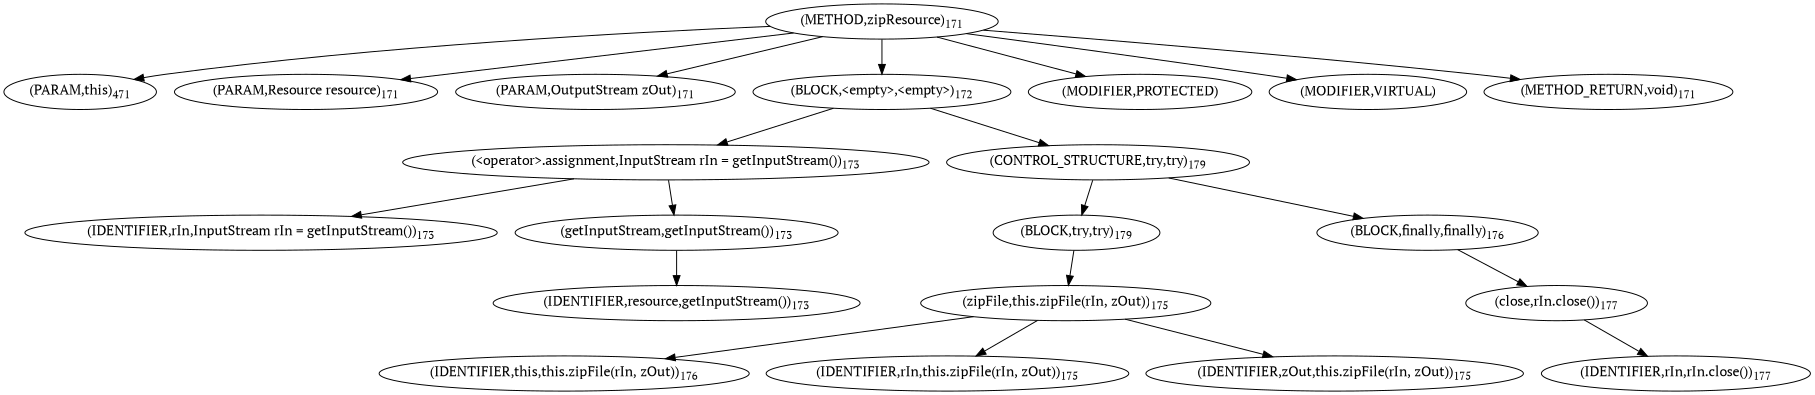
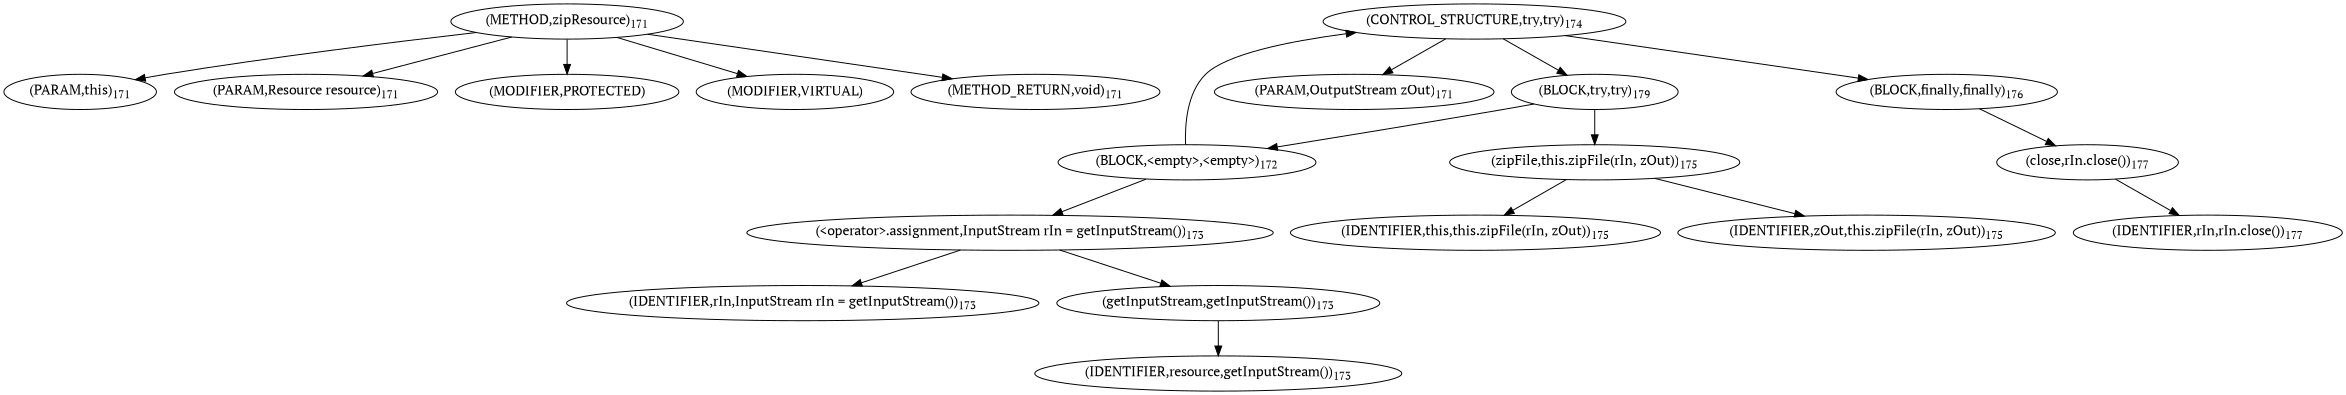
edge "(METHOD,zipResource)" -> "(BLOCK,<empty>,<empty>)": now "(BLOCK,try,try)" -> "(BLOCK,<empty>,<empty>)"
edge "(METHOD,zipResource)" -> "(PARAM,OutputStream zOut)": now "(CONTROL_STRUCTURE,try,try)" -> "(PARAM,OutputStream zOut)"
node "(PARAM,this)": text "471" -> "171"
node "(CONTROL_STRUCTURE,try,try)": text "179" -> "174"
node "(IDENTIFIER,this,this.zipFile(rIn, zOut))": text "176" -> "175"
node "(IDENTIFIER,rIn,this.zipFile(rIn, zOut))": removed
